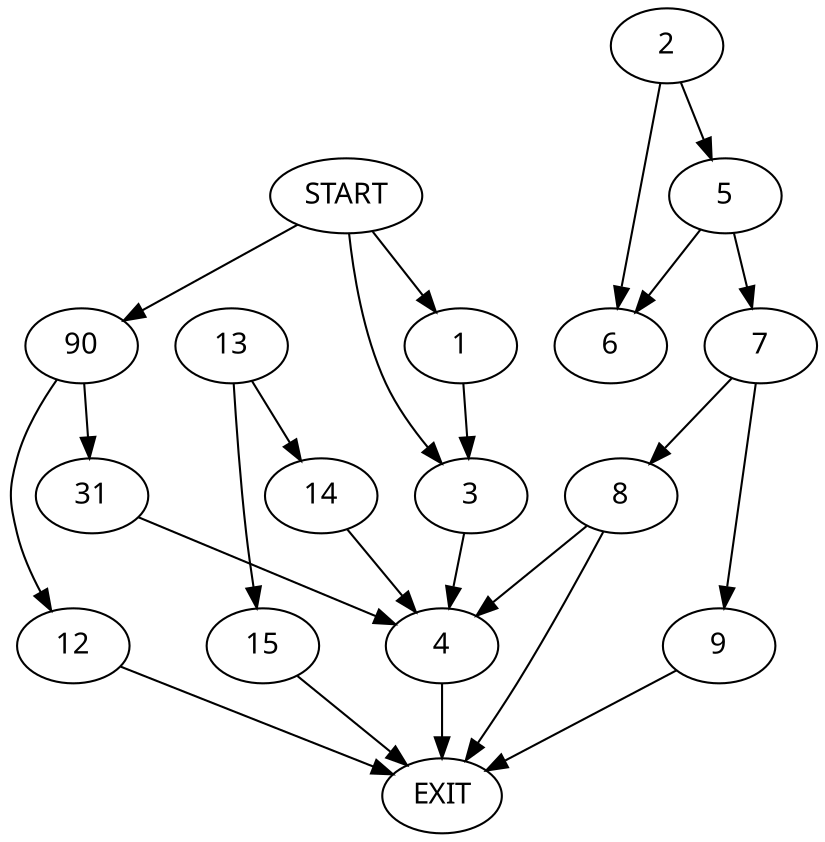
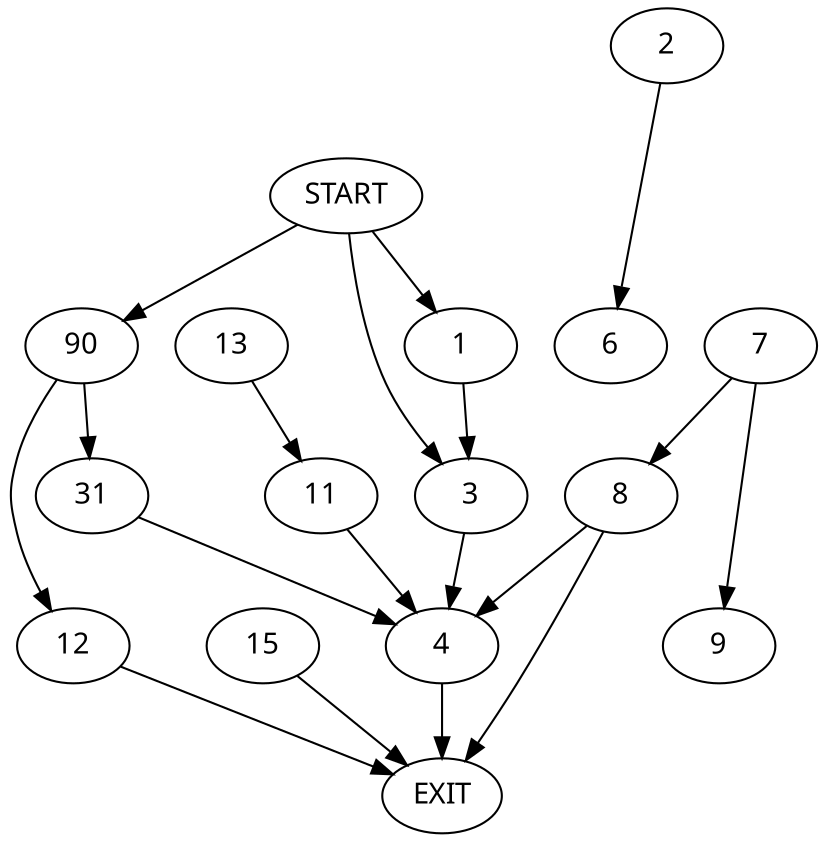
node "5": removed
edge "13" -> "15": removed
node "14": label "14" -> "11"
edge "9" -> "EXIT": removed
